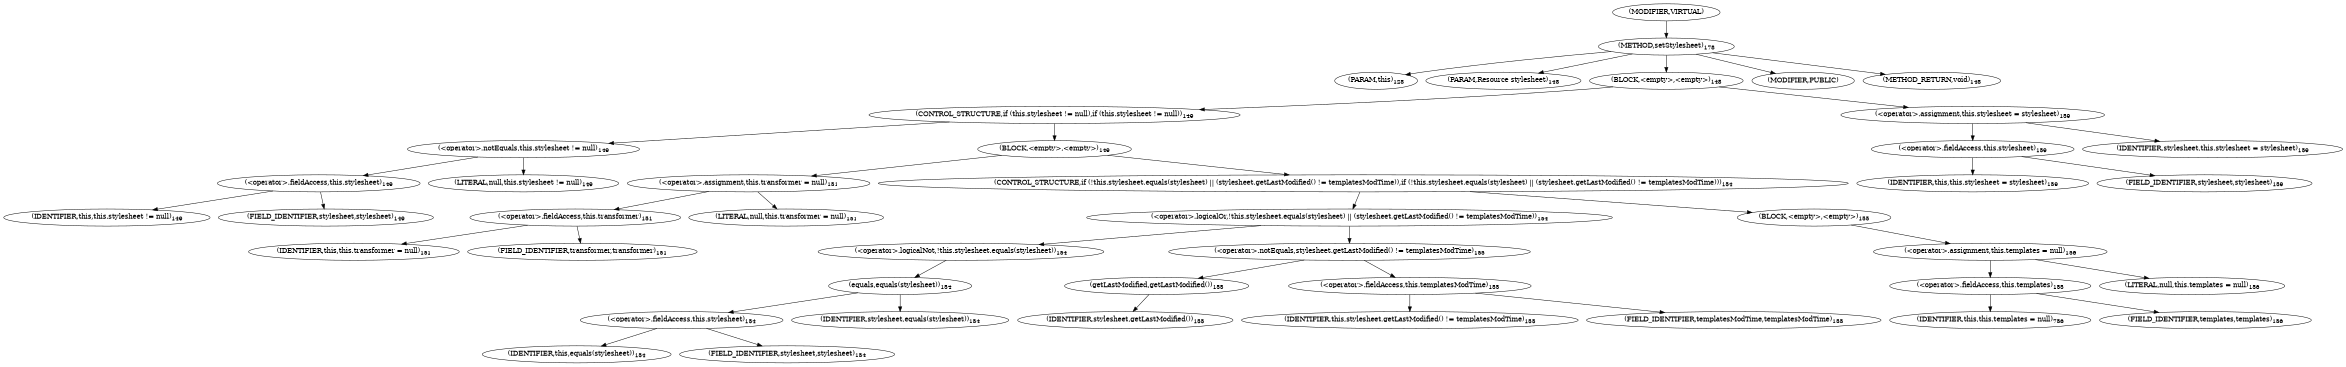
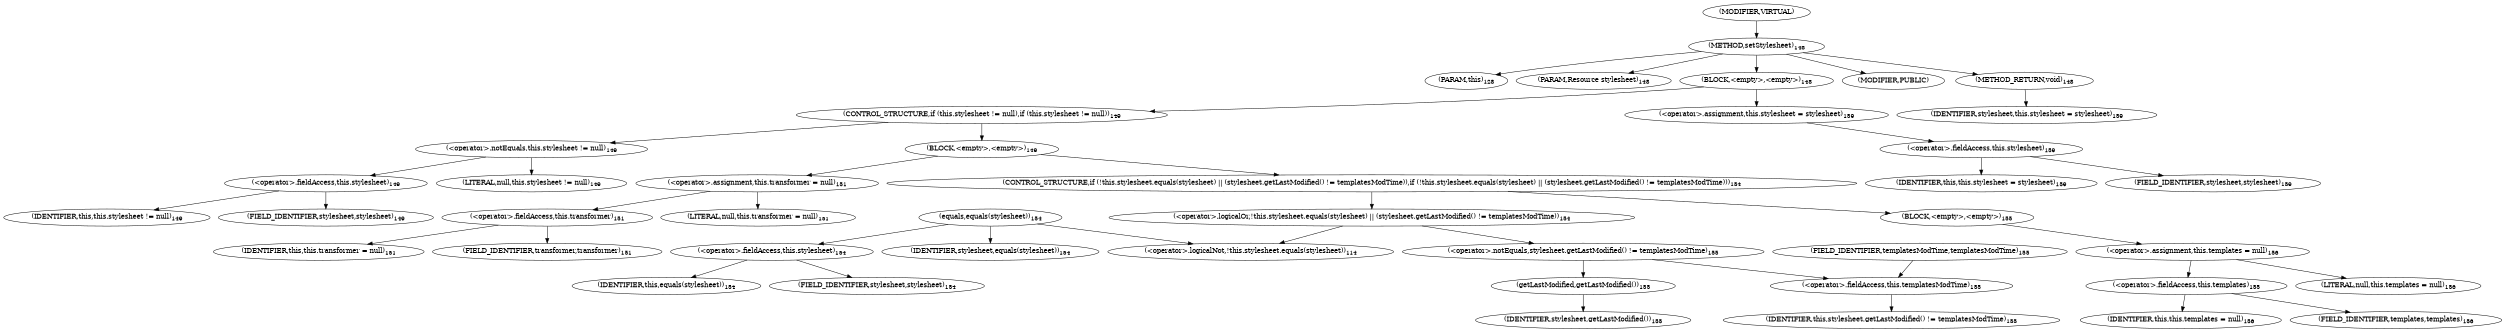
node "(METHOD,setStylesheet)": text "178" -> "148"
edge "(<operator>.assignment,this.stylesheet = stylesheet)" -> "(IDENTIFIER,stylesheet,this.stylesheet = stylesheet)": now "(METHOD_RETURN,void)" -> "(IDENTIFIER,stylesheet,this.stylesheet = stylesheet)"
node "(<operator>.logicalNot,!this.stylesheet.equals(stylesheet))": text "154" -> "114"
edge "(<operator>.logicalNot,!this.stylesheet.equals(stylesheet))" -> "(equals,equals(stylesheet))": reversed
edge "(<operator>.fieldAccess,this.templatesModTime)" -> "(FIELD_IDENTIFIER,templatesModTime,templatesModTime)": reversed
node "(IDENTIFIER,this,this.templates = null)": text "756" -> "156"
